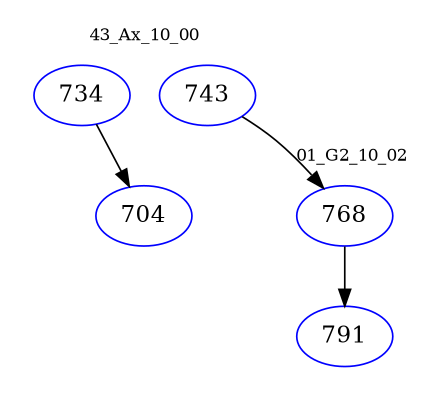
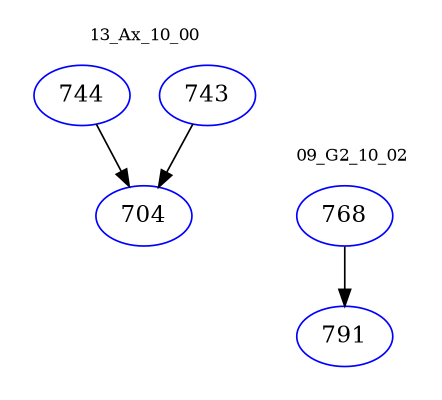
cluster "43_Ax_10_00": label "43_Ax_10_00" -> "13_Ax_10_00"
node "734": label "734" -> "744"
cluster "01_G2_10_02": label "01_G2_10_02" -> "09_G2_10_02"
edge "743" -> "768": now "743" -> "704"
